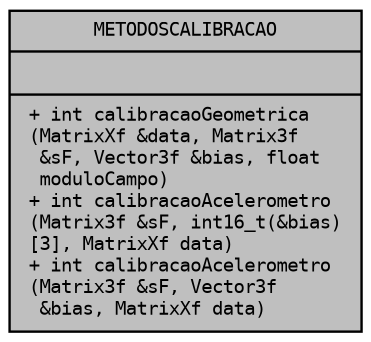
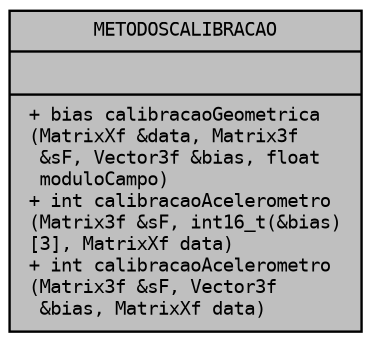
node "METODOSCALIBRACAO": text "+ int calibracaoGeometrica" -> "+ bias calibracaoGeometrica"
